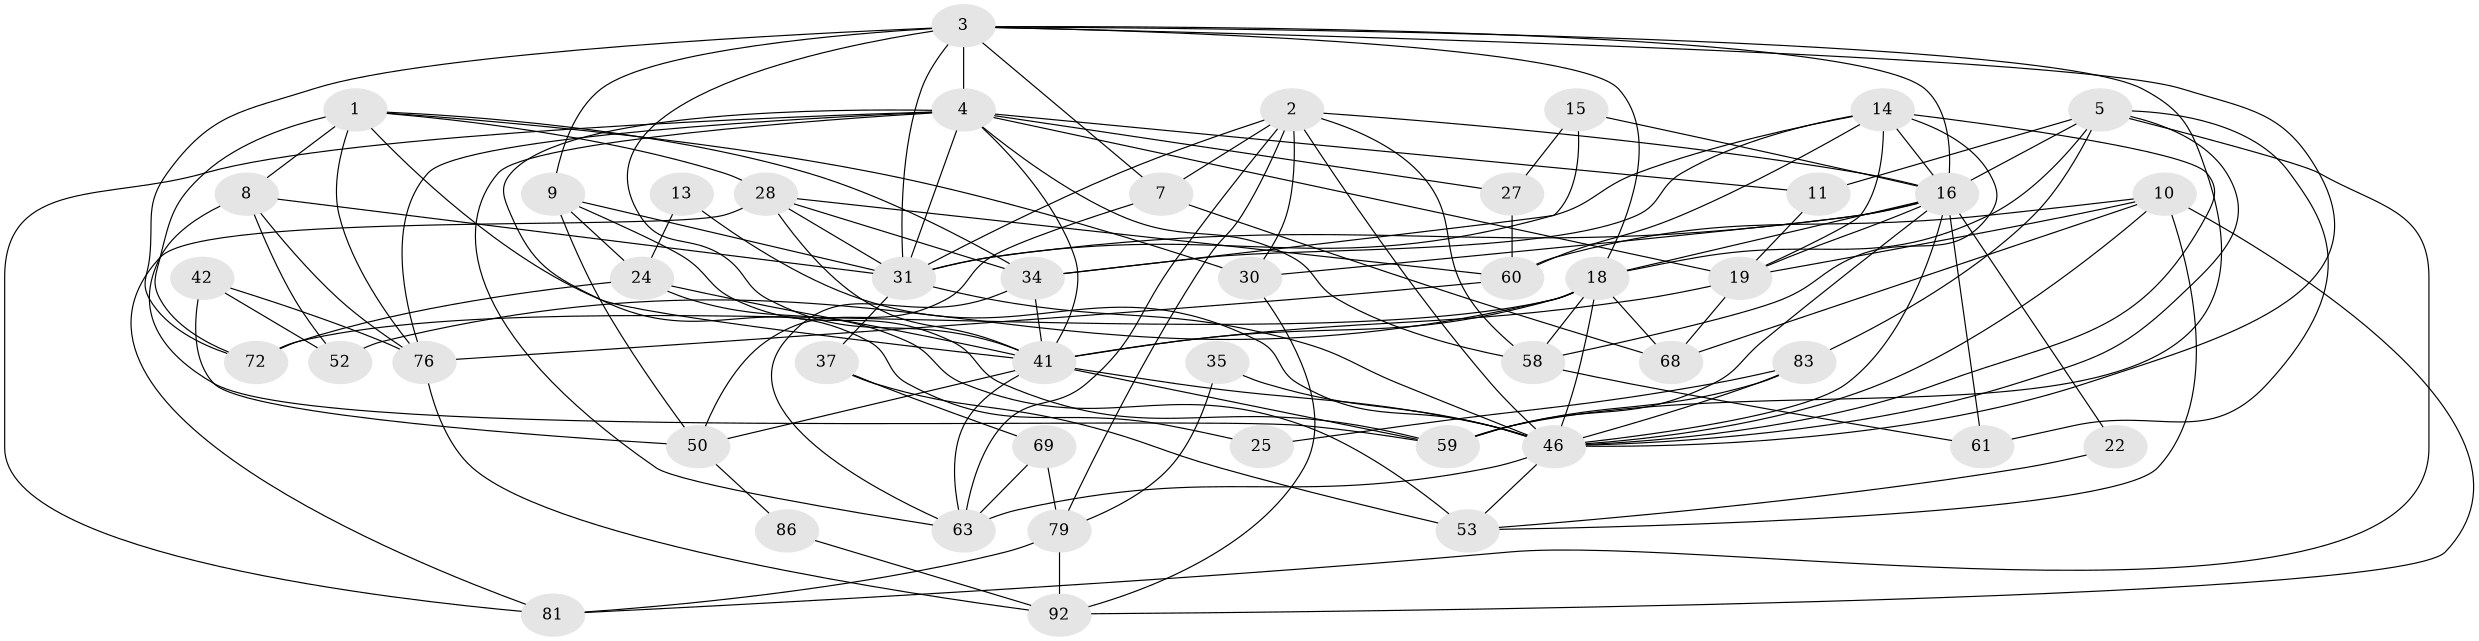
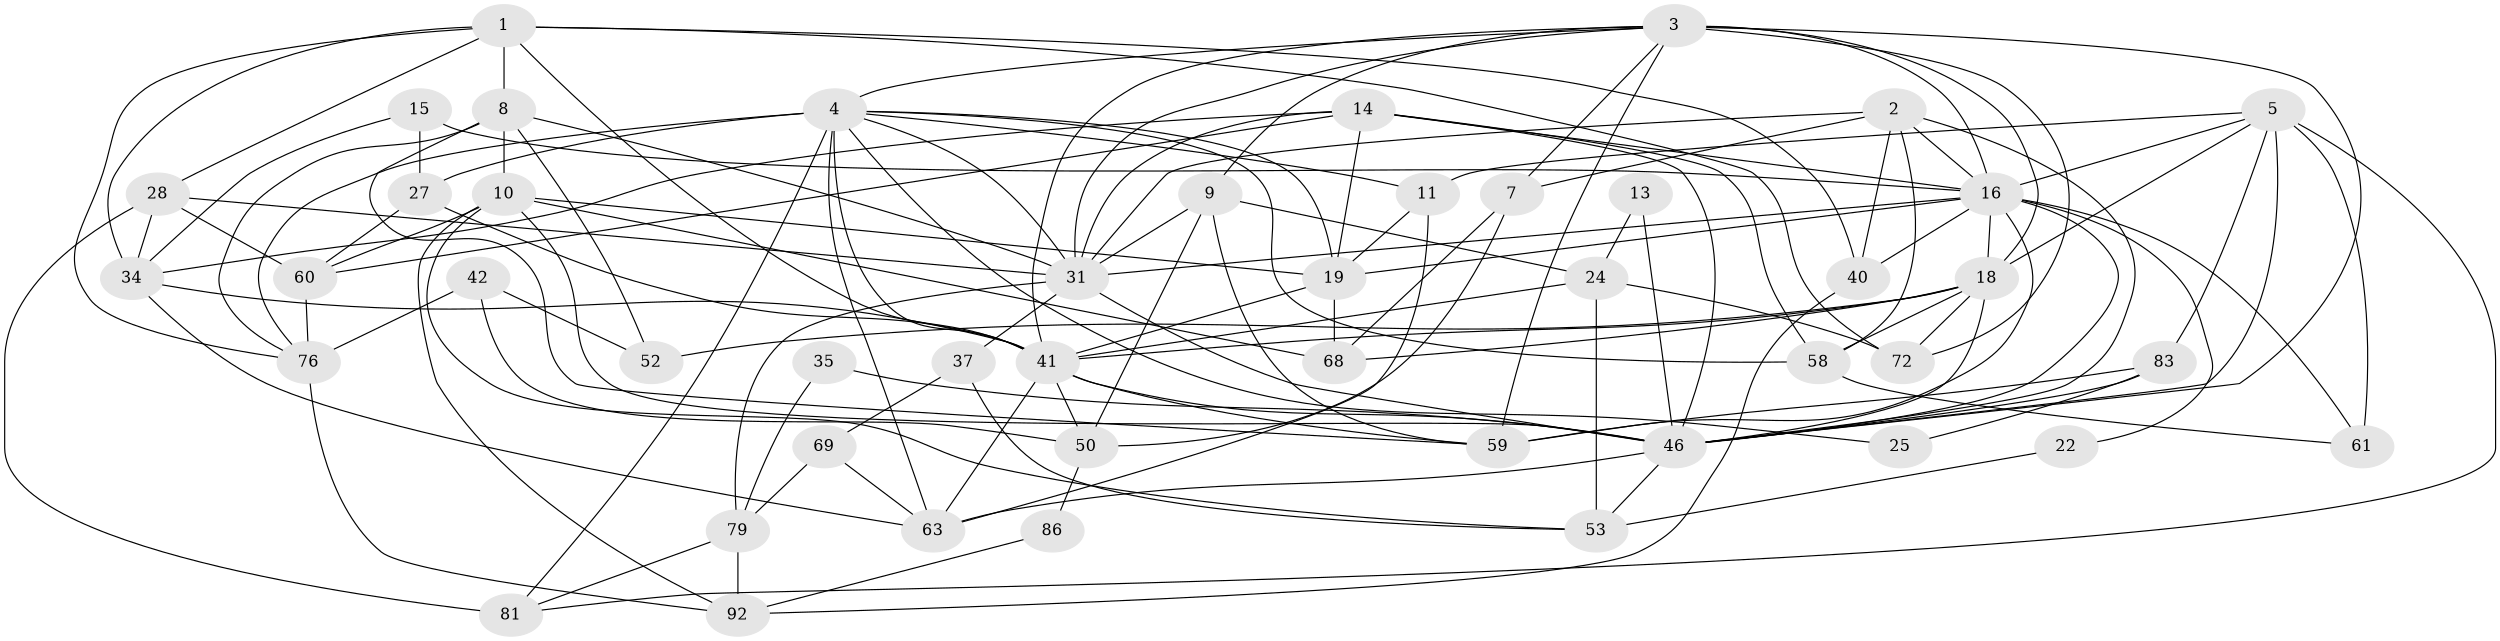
edge "8" -- "10": added
node "30": label "30" -> "40"
edge "28" -- "41": now "27" -- "41"
edge "2" -- "79": now "31" -- "79"
edge "2" -- "63": now "11" -- "63"
